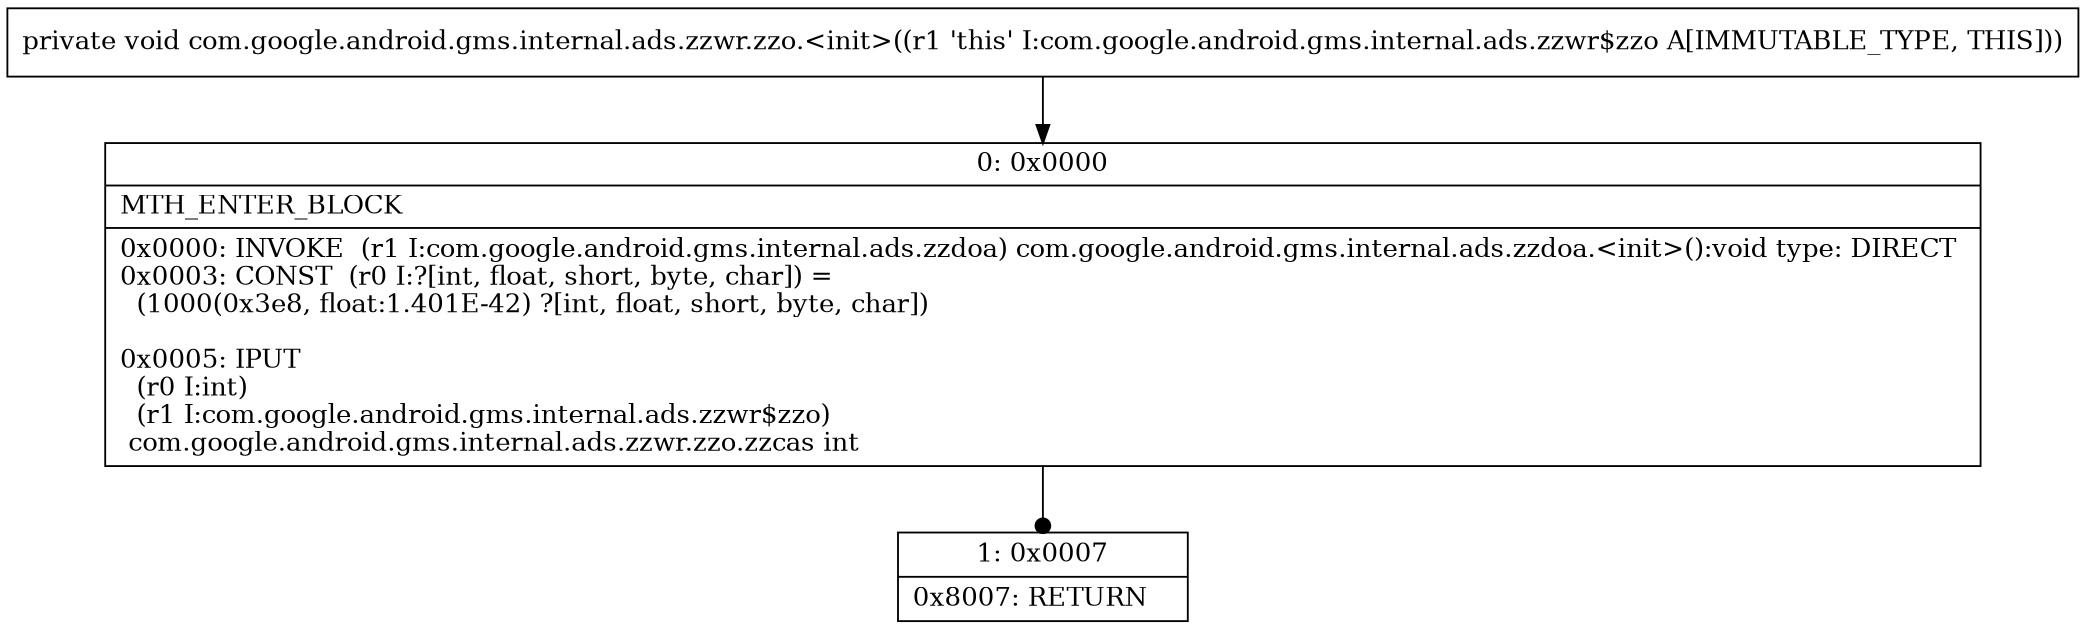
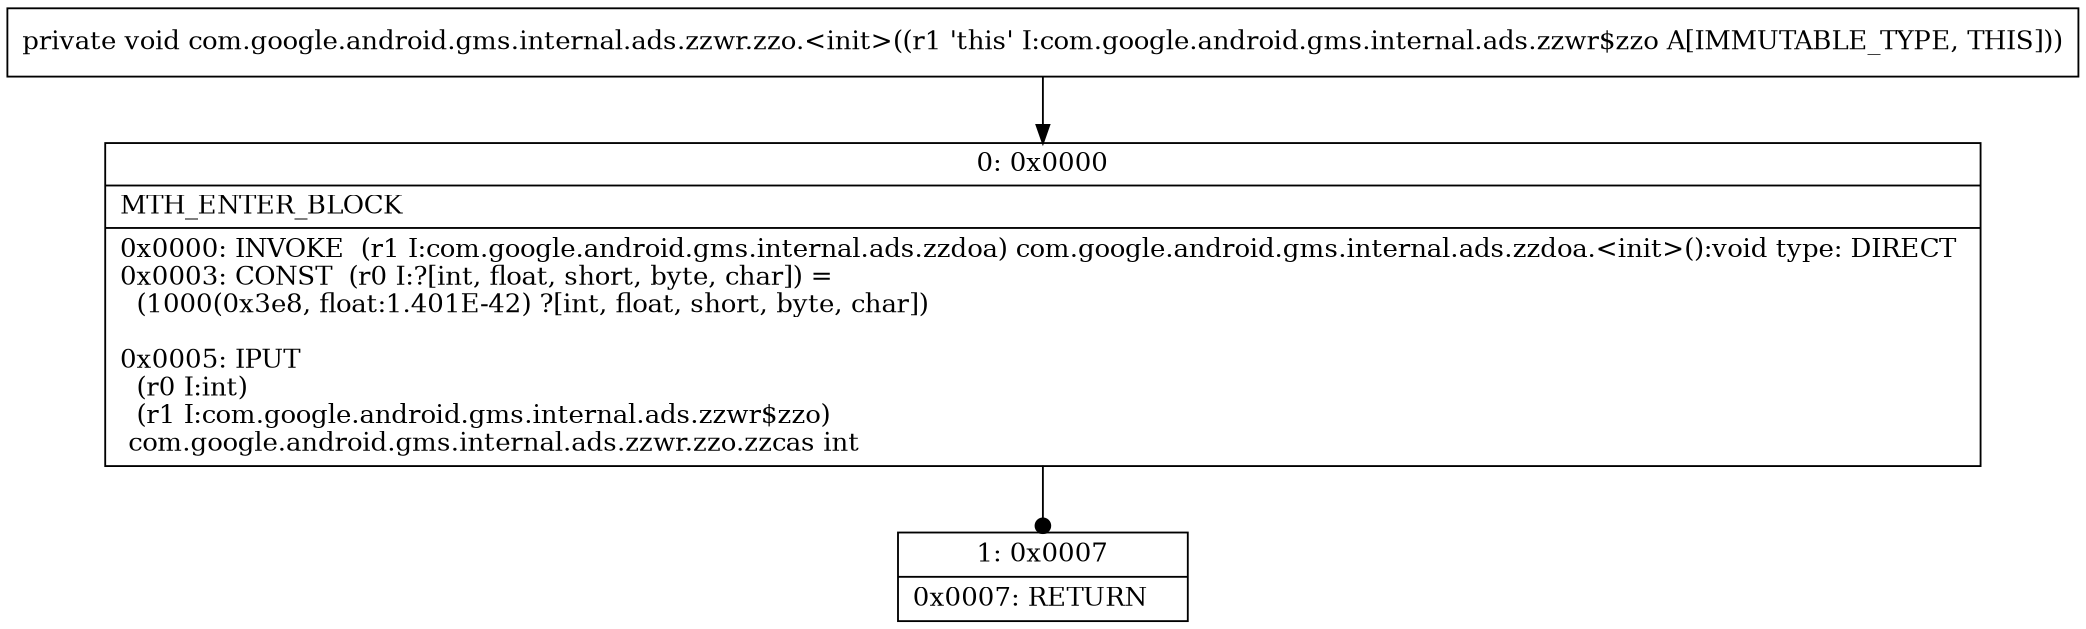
node "1: 0x0007": text "0x8007: RETURN" -> "0x0007: RETURN"
